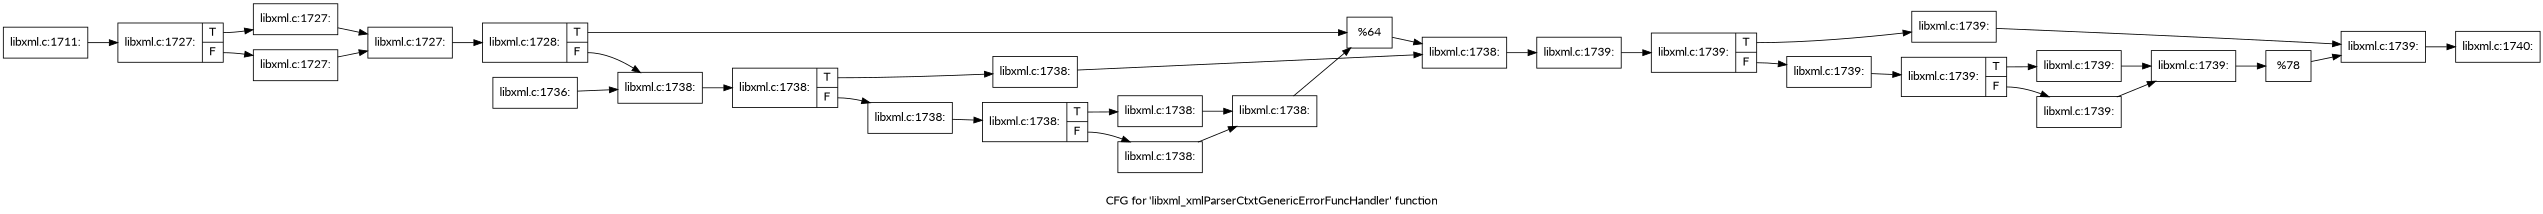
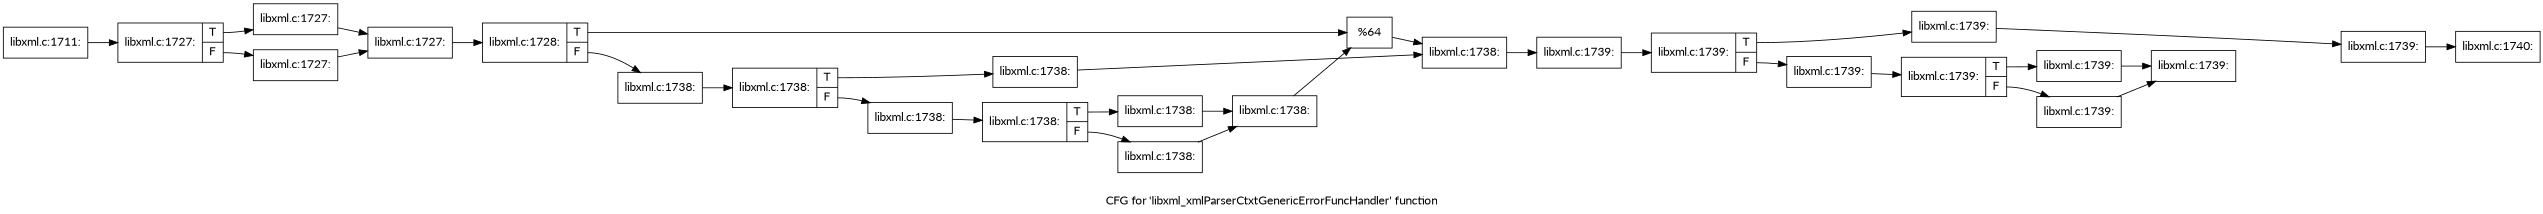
node "%78": removed
node "libxml.c:1736:": removed
